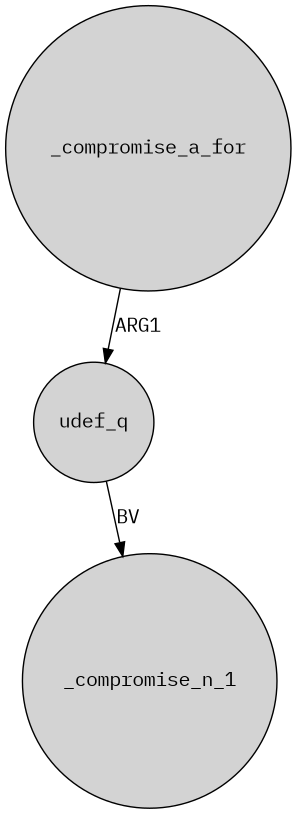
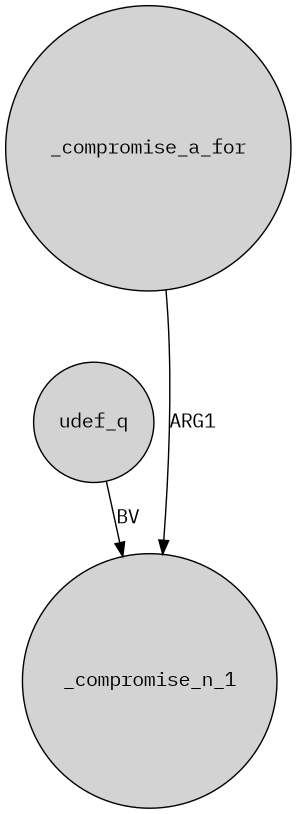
edge "_compromise_a_for" -> "udef_q": now "_compromise_a_for" -> "_compromise_n_1"
